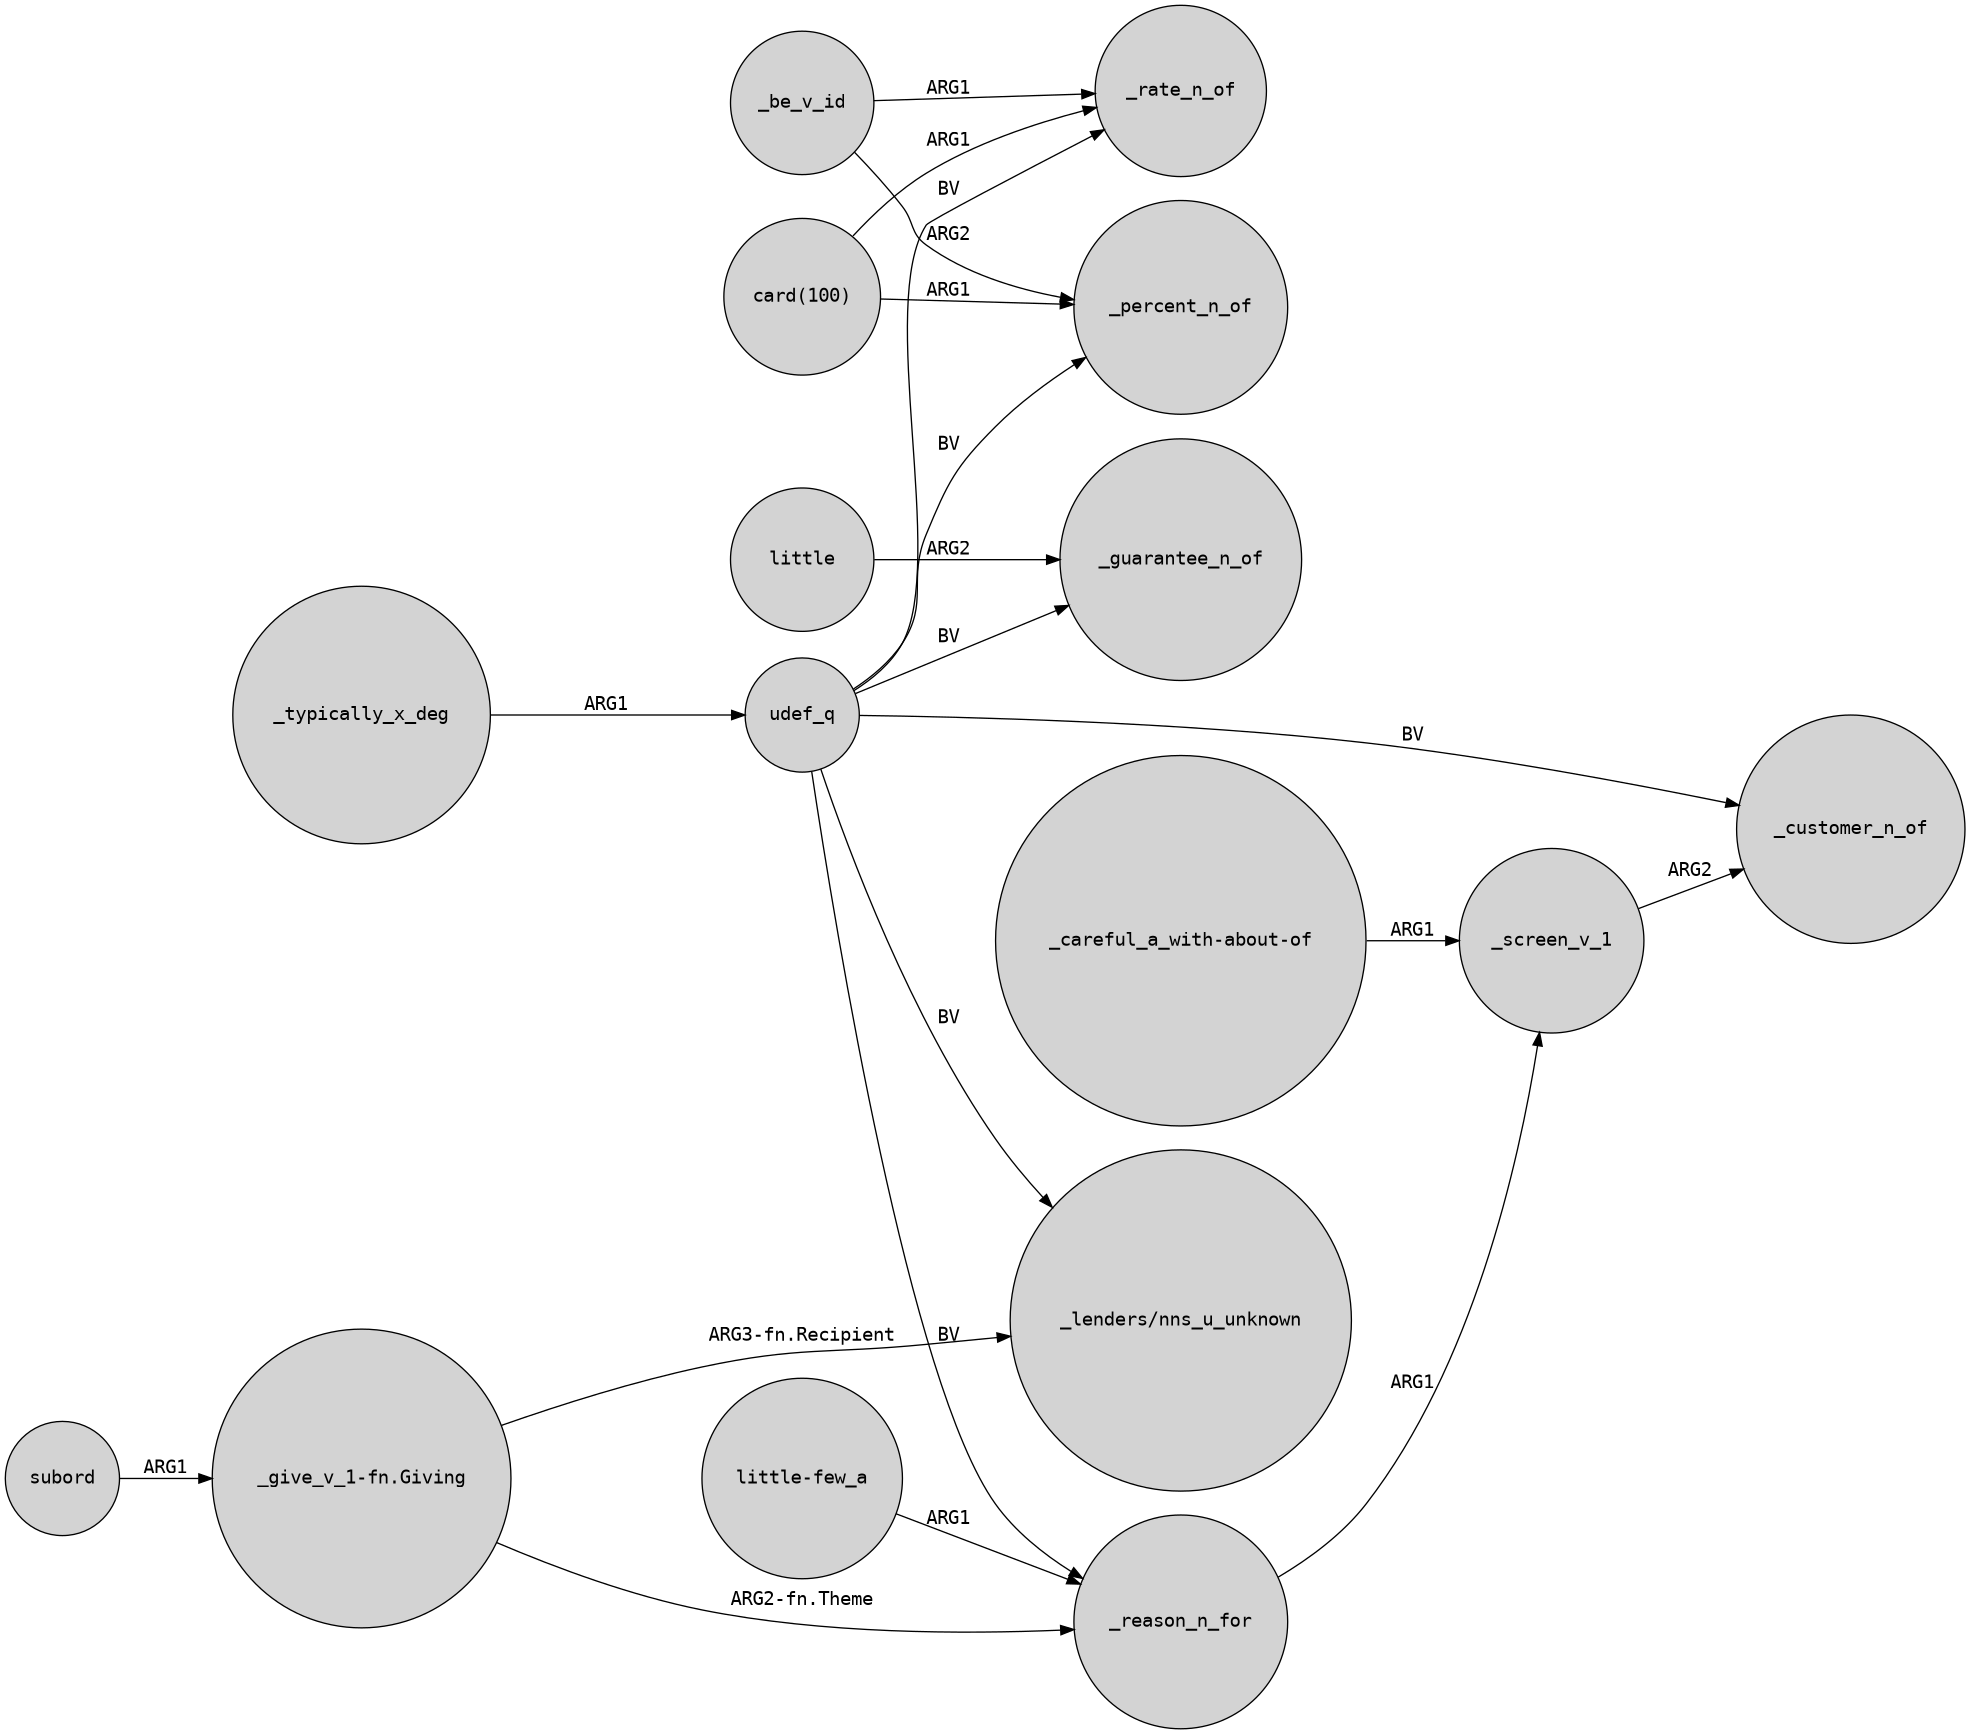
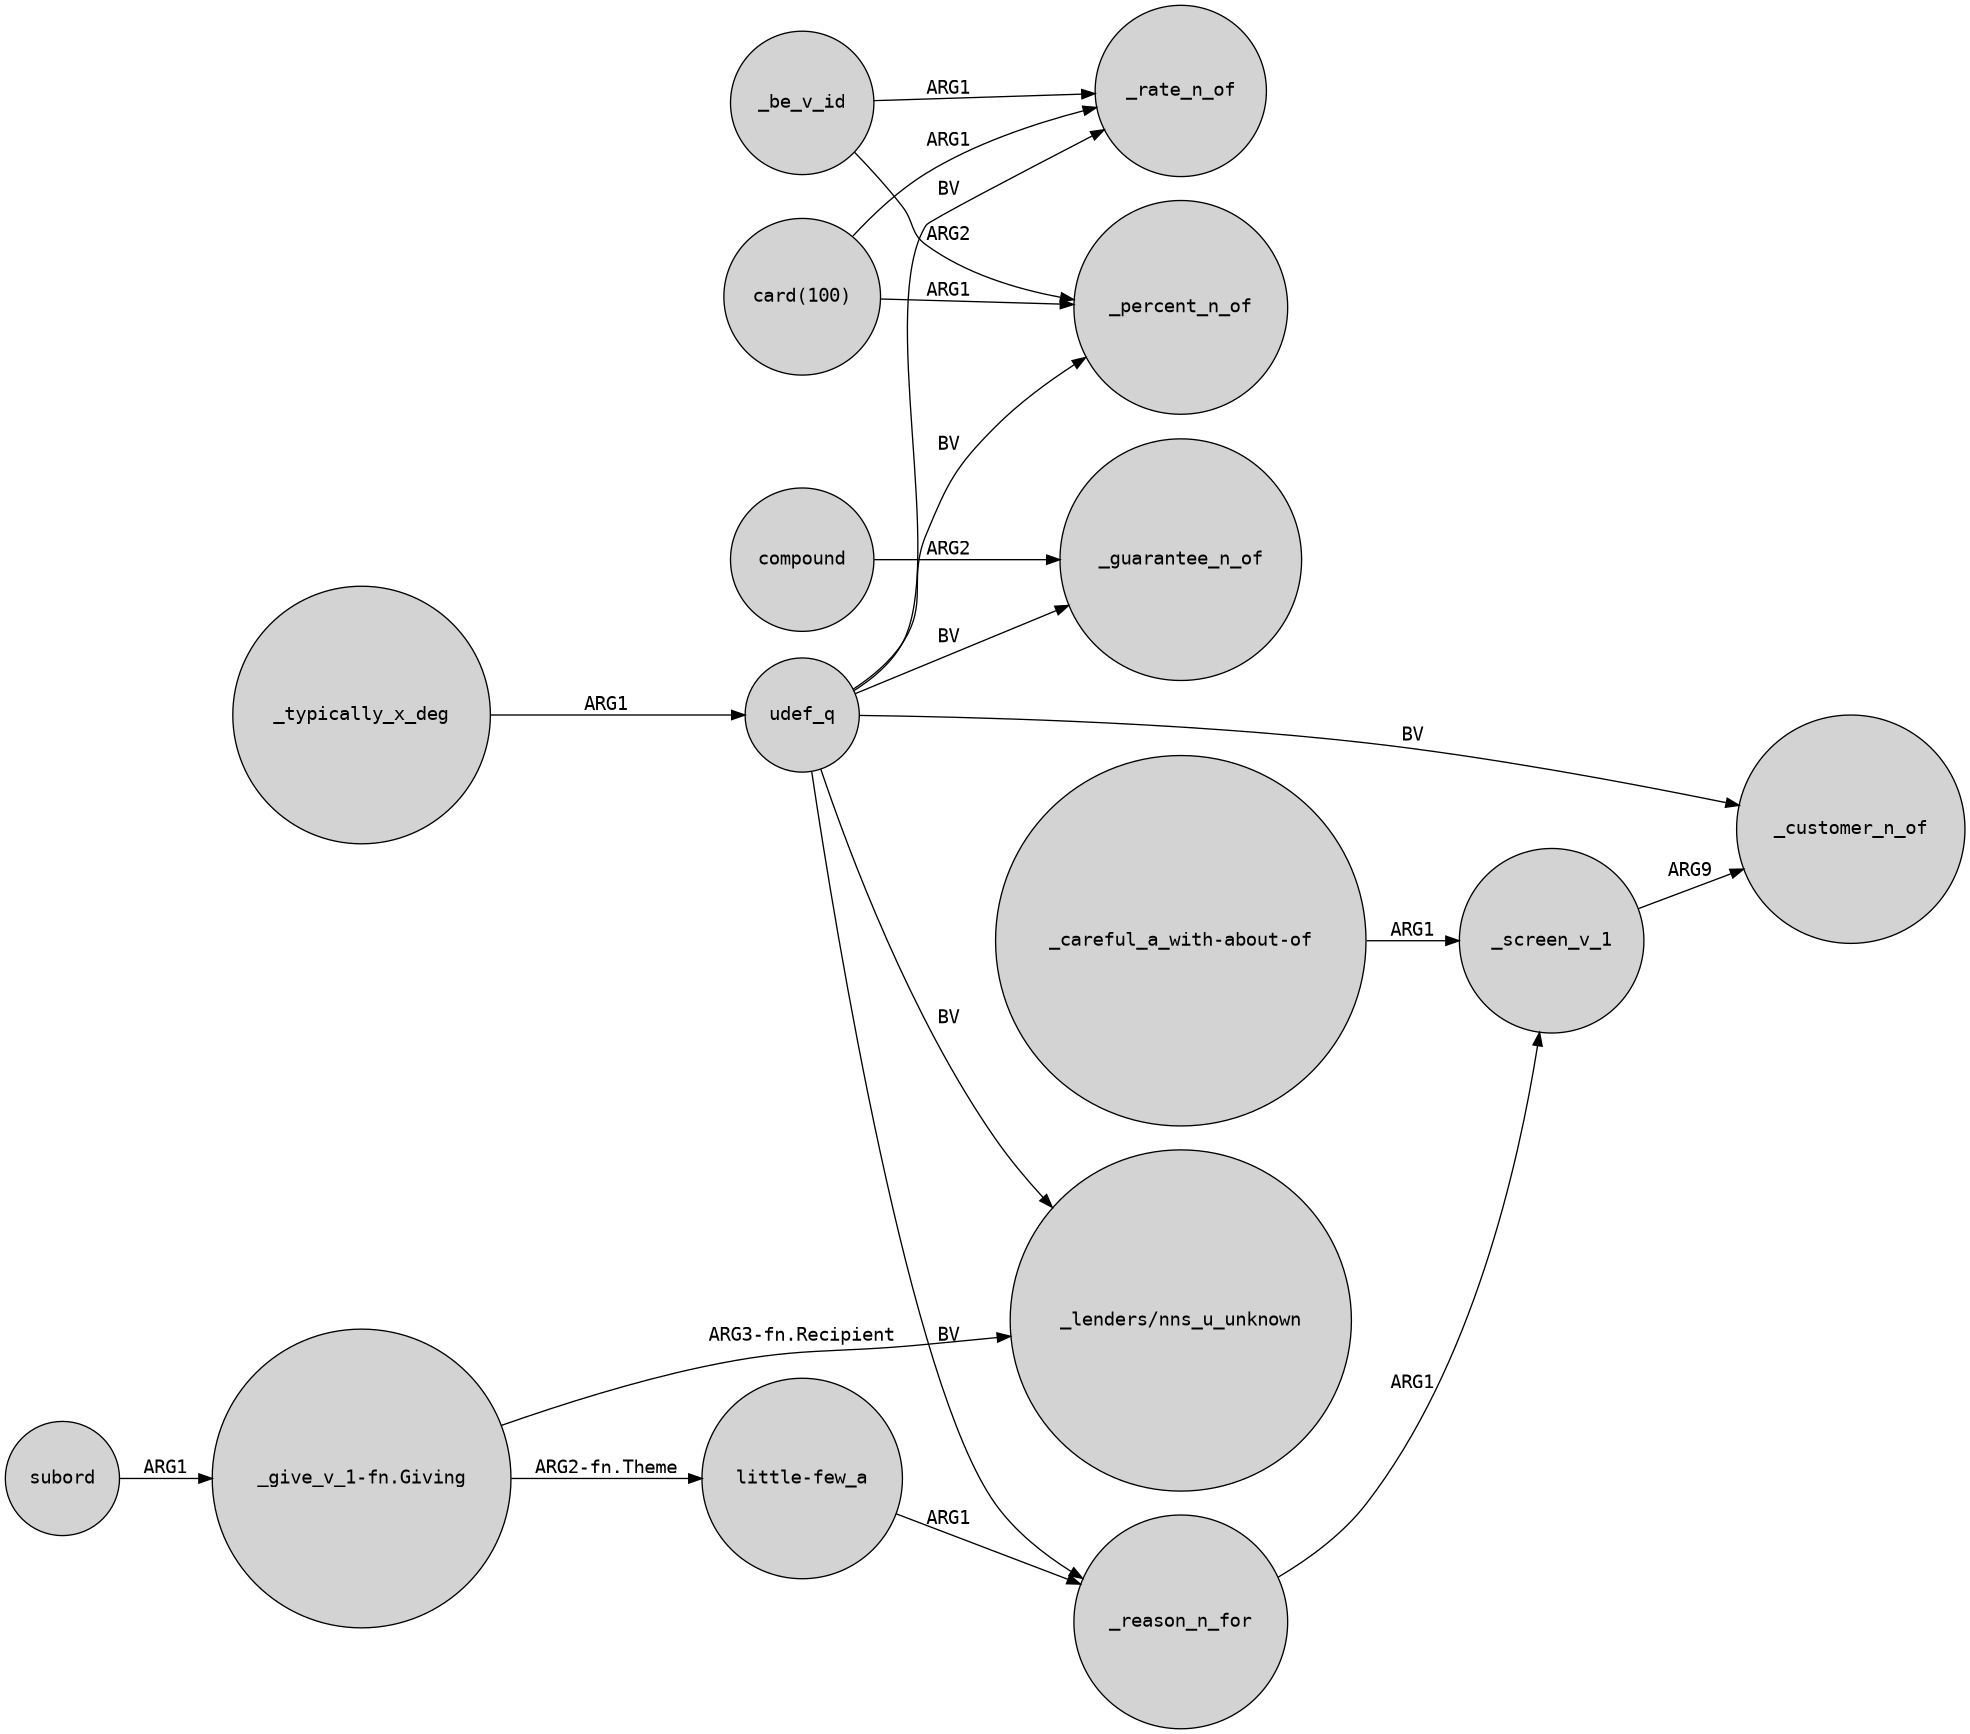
node "little": label "little" -> "compound"
edge "_screen_v_1" -> "_customer_n_of": label "ARG2" -> "ARG9"
edge "_give_v_1-fn.Giving" -> "_reason_n_for": now "_give_v_1-fn.Giving" -> "little-few_a"
